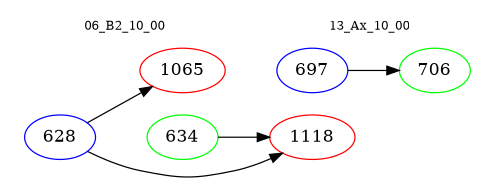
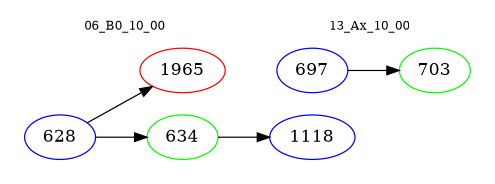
cluster "06_B2_10_00": label "06_B2_10_00" -> "06_B0_10_00"
node "1065": label "1065" -> "1965"
node "706": label "706" -> "703"
node "1118": color red -> blue
edge "628" -> "1118": now "628" -> "634"
